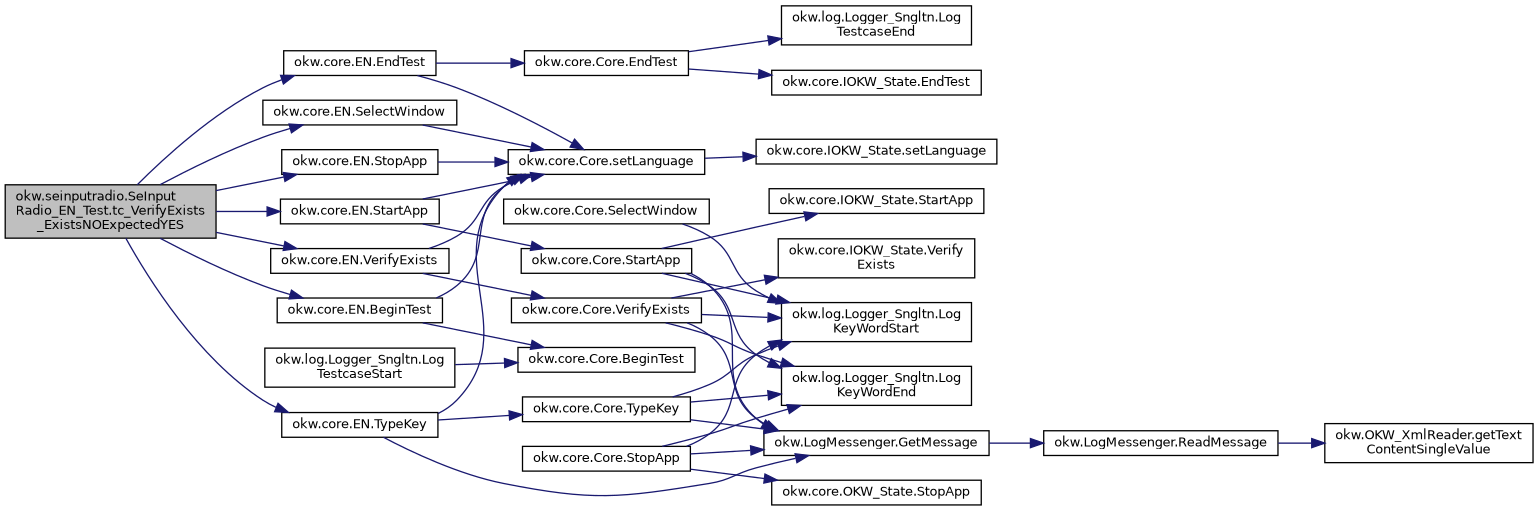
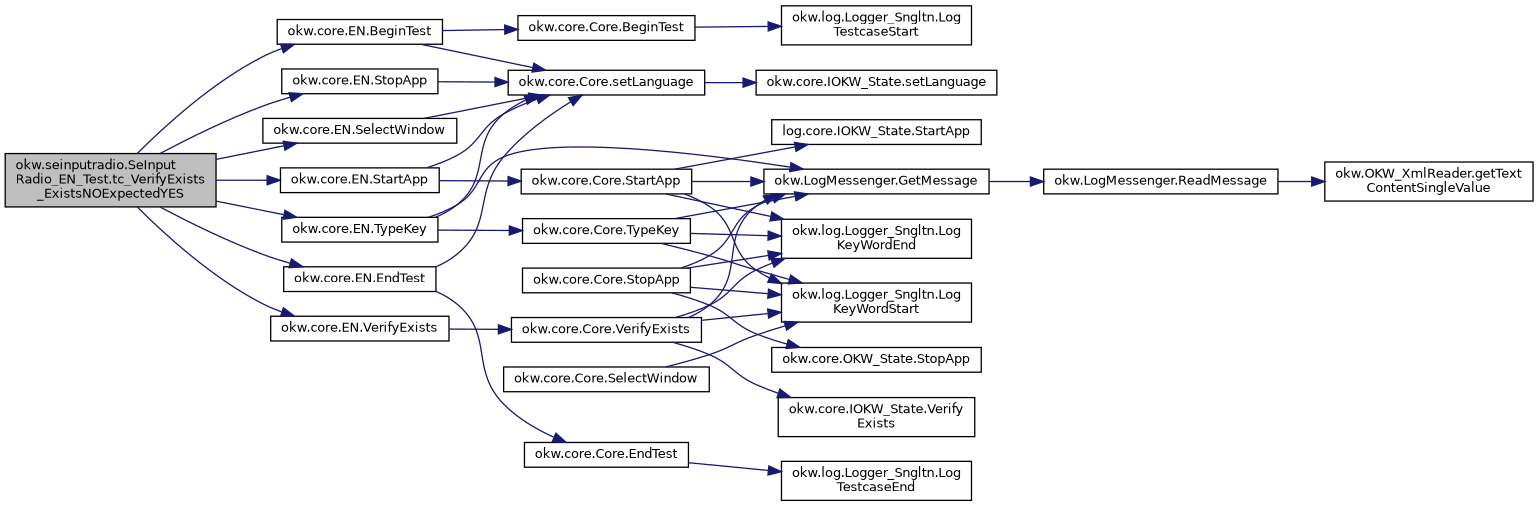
node "okw.core.IOKW_State.EndTest": removed
node "okw.core.IOKW_State.StartApp": label "okw.core.IOKW_State.StartApp" -> "log.core.IOKW_State.StartApp"
edge "okw.core.EN.VerifyExists" -> "okw.core.Core.setLanguage": removed
edge "okw.log.Logger_Sngltn.Log TestcaseStart" -> "okw.core.Core.BeginTest": reversed
